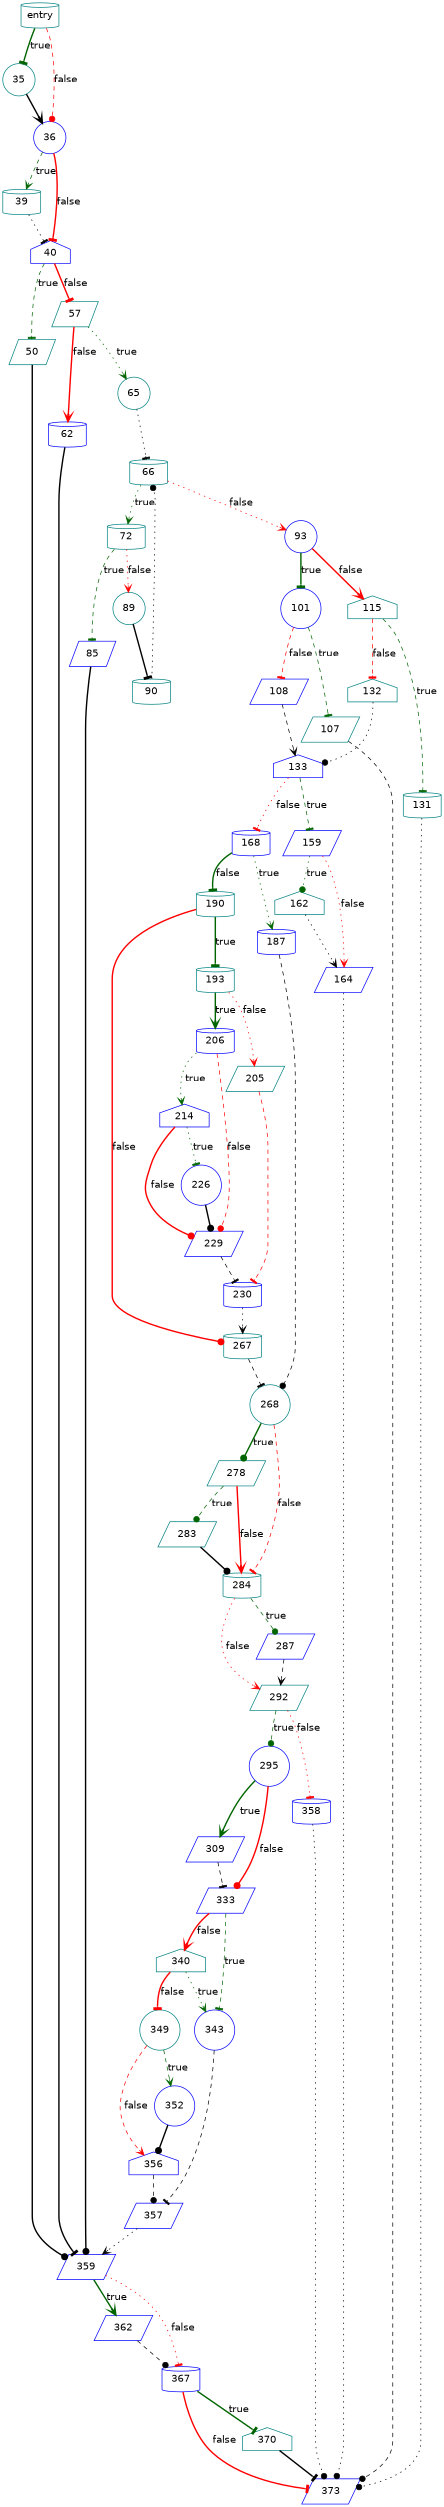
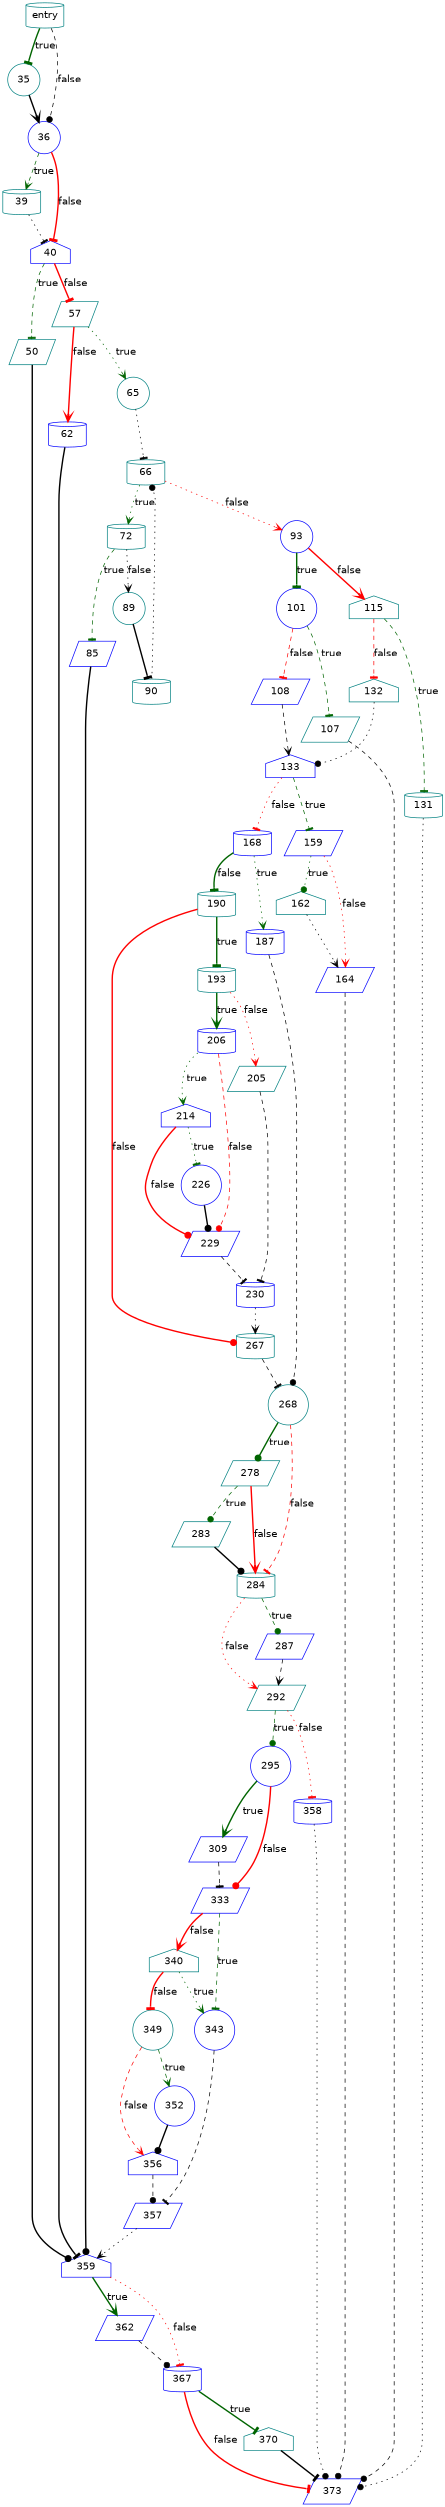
edge "entry" -> "36": color red -> black
edge "72" -> "89": color red -> black
edge "205" -> "230": color red -> black
edge "164" -> "373": style dotted -> dashed
node "359": shape parallelogram -> house
